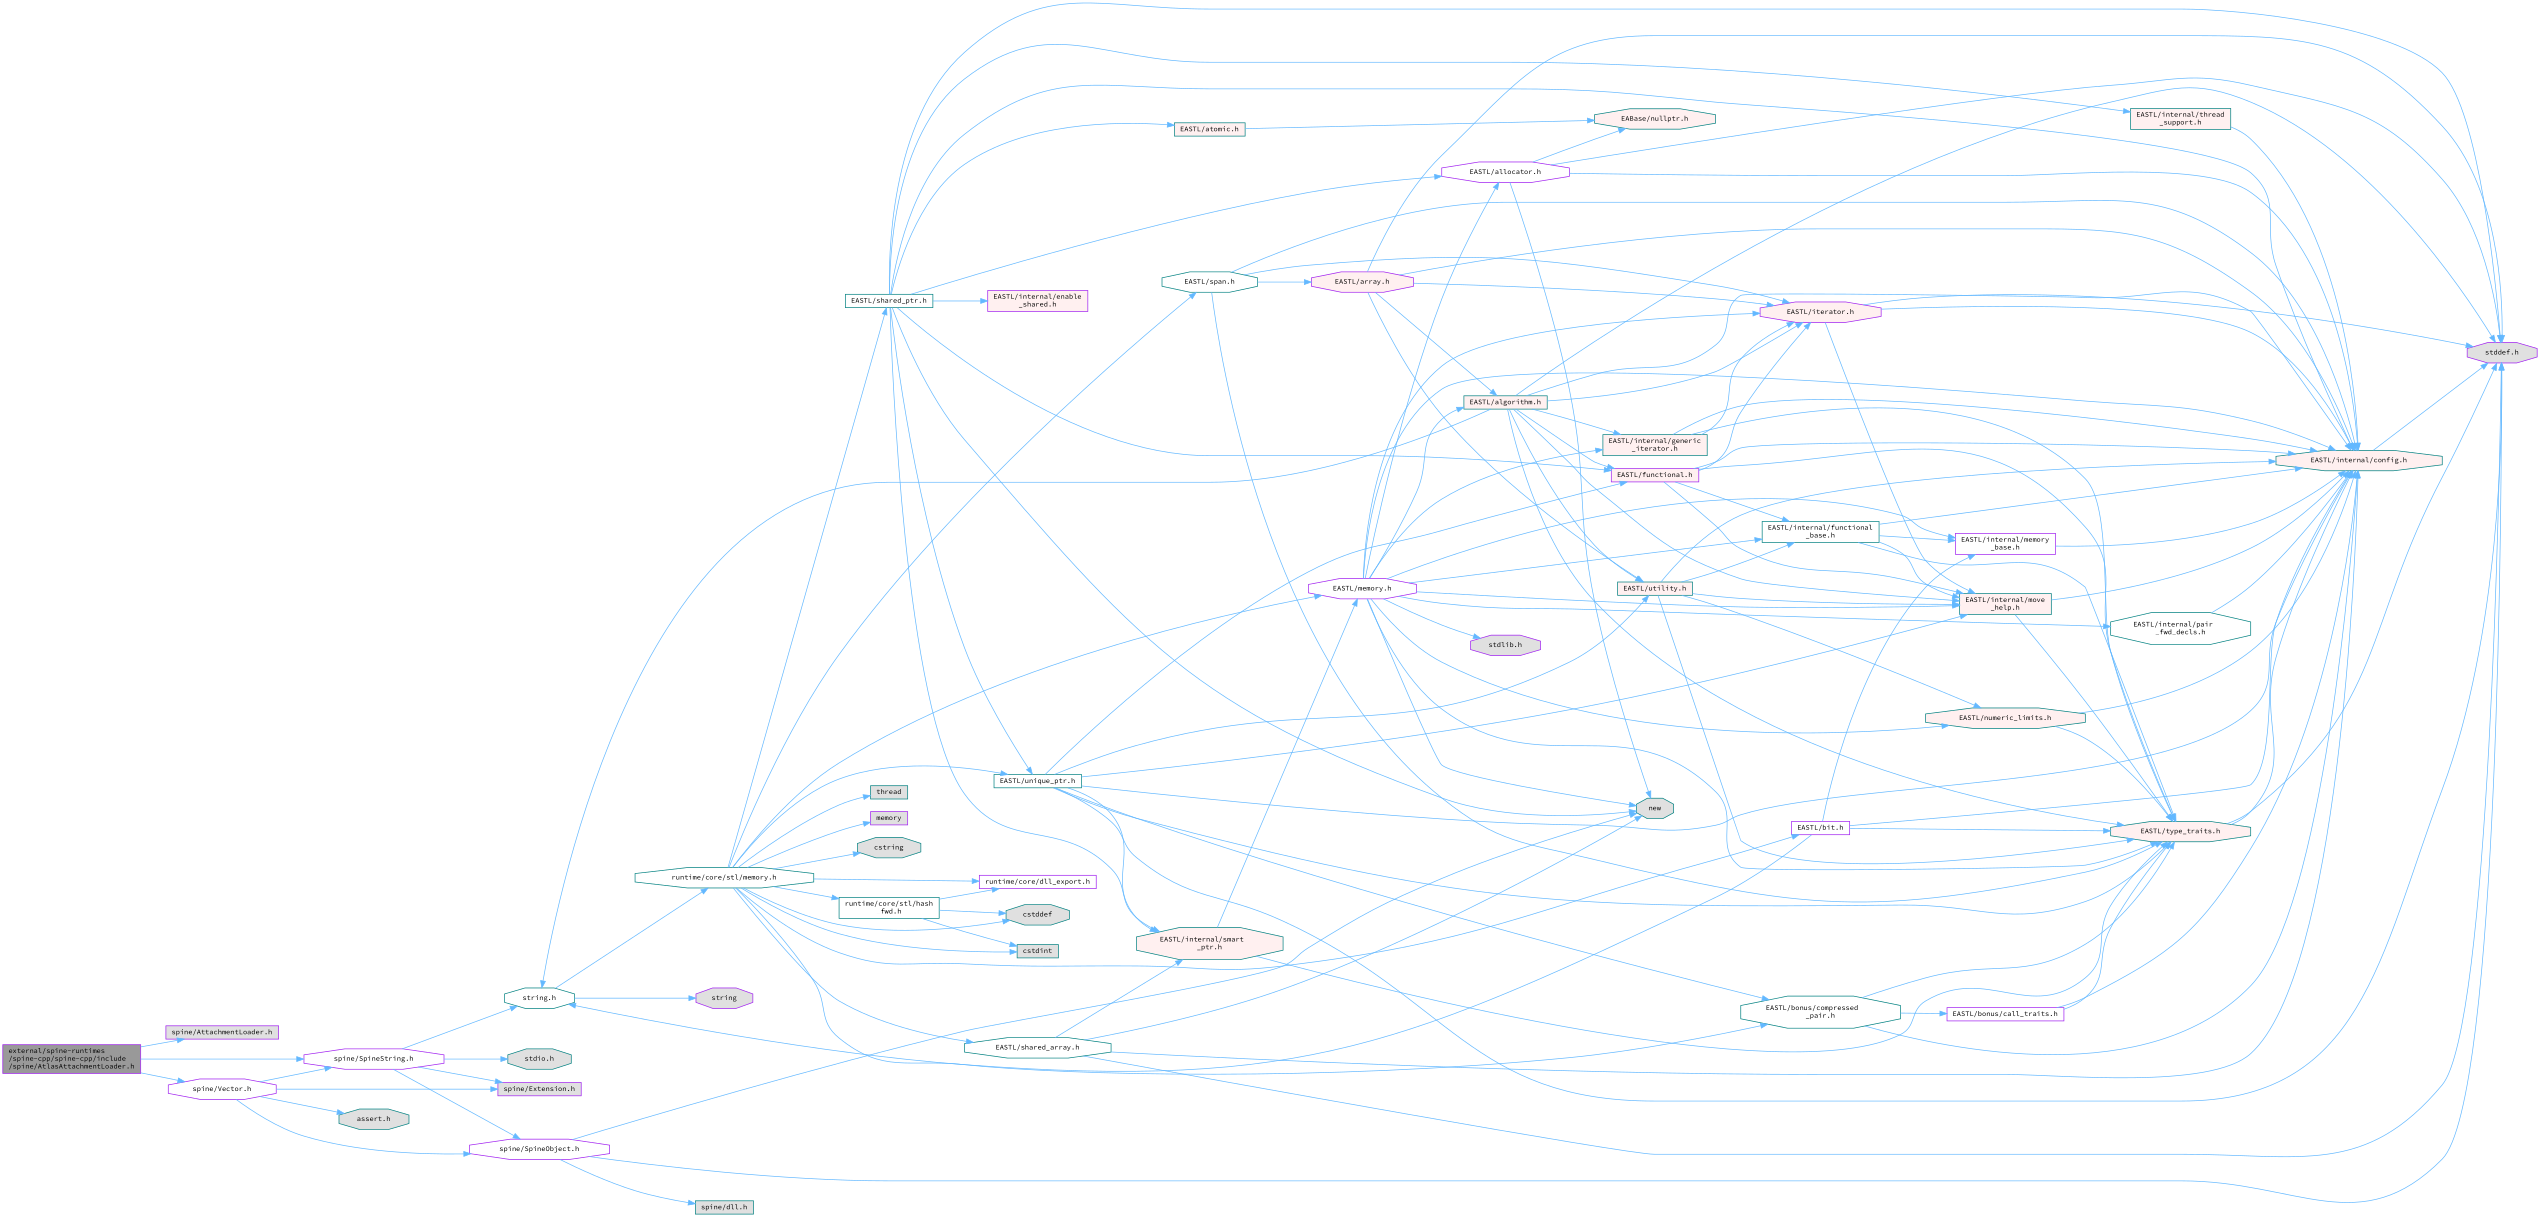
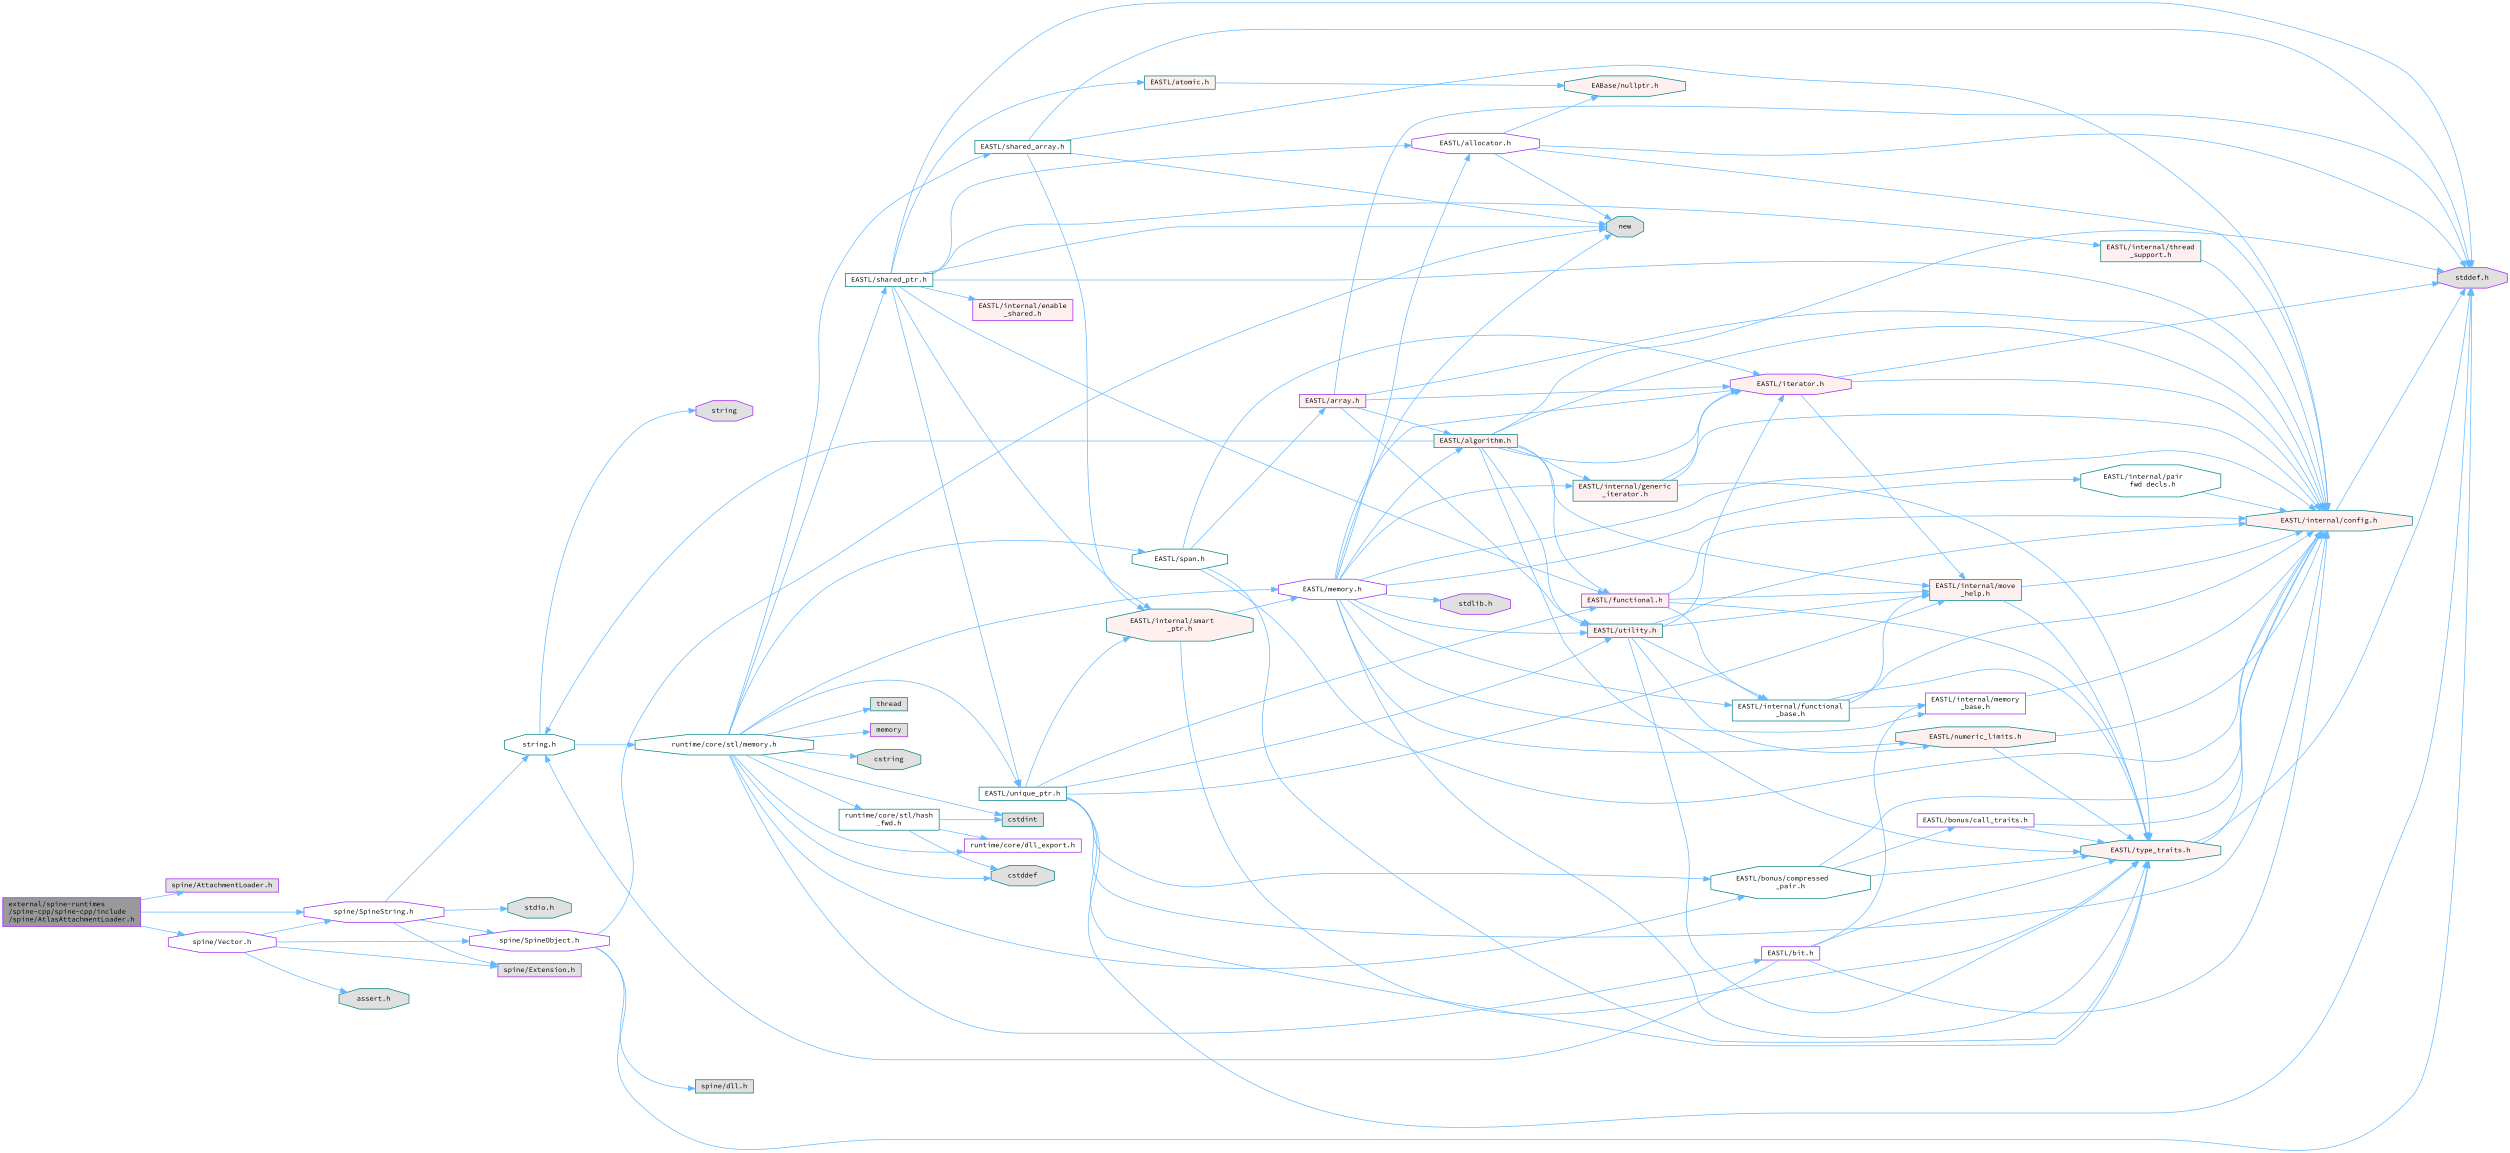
node "EASTL/array.h": shape octagon -> box
edge "EASTL/functional.h" -> "EASTL/iterator.h": now "EASTL/utility.h" -> "EASTL/iterator.h"
edge "EASTL/memory.h" -> "EASTL/internal/move _help.h": now "EASTL/memory.h" -> "EASTL/utility.h"
node "EASTL/shared_array.h": shape octagon -> box
